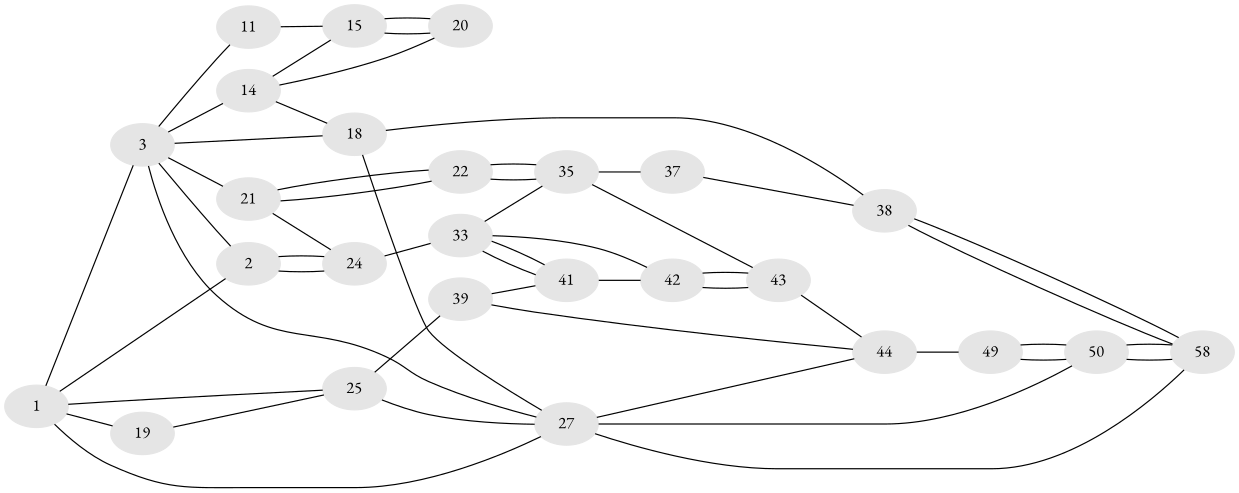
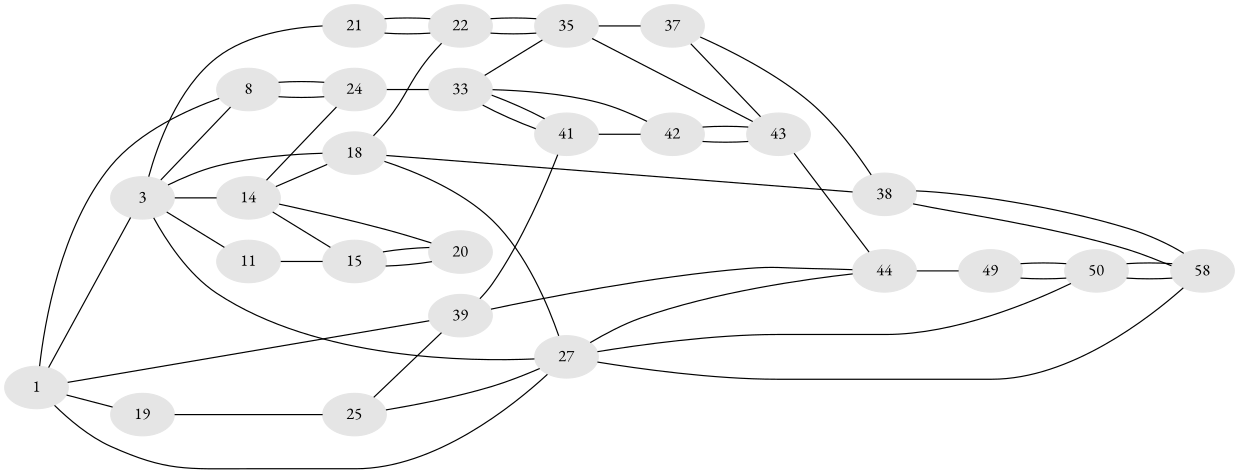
edge "37" -- "43": added
edge "22" -- "18": added
edge "21" -- "24": now "14" -- "24"
node "2": label "2" -> "8"
edge "25" -- "1": now "39" -- "1"
